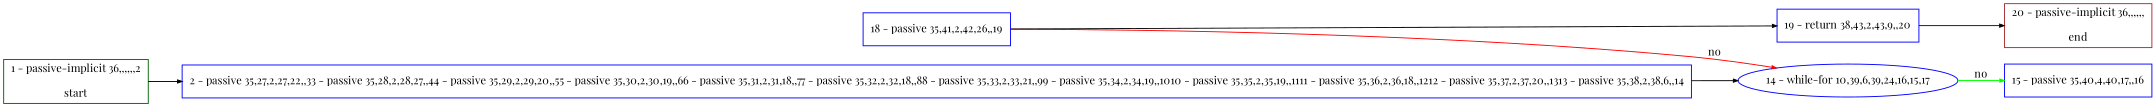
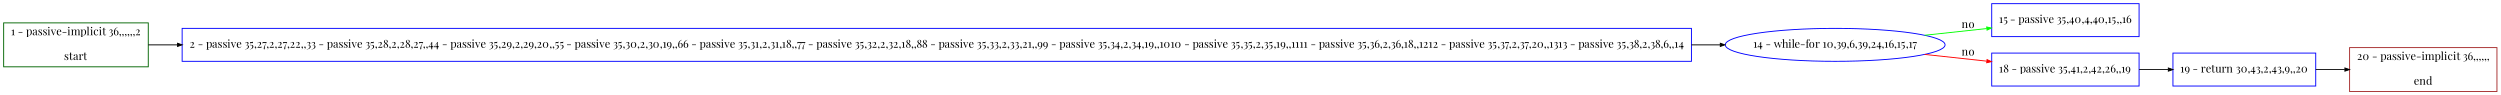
node "19 - return 38,43,2,43,9,,20": label "19 - return 38,43,2,43,9,,20" -> "19 - return 30,43,2,43,9,,20"
edge "18 - passive 35,41,2,42,26,,19" -> "14 - while-for 10,39,6,39,24,16,15,17": reversed
node "15 - passive 35,40,4,40,17,,16": label "15 - passive 35,40,4,40,17,,16" -> "15 - passive 35,40,4,40,15,,16"
